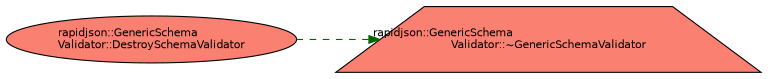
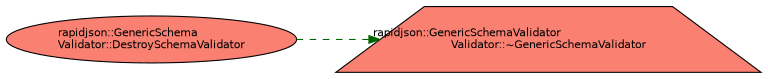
node "rapidjson::GenericSchema Validator::~GenericSchemaValidator": label "rapidjson::GenericSchema Validator::~GenericSchemaValidator" -> "rapidjson::GenericSchemaValidator Validator::~GenericSchemaValidator"
